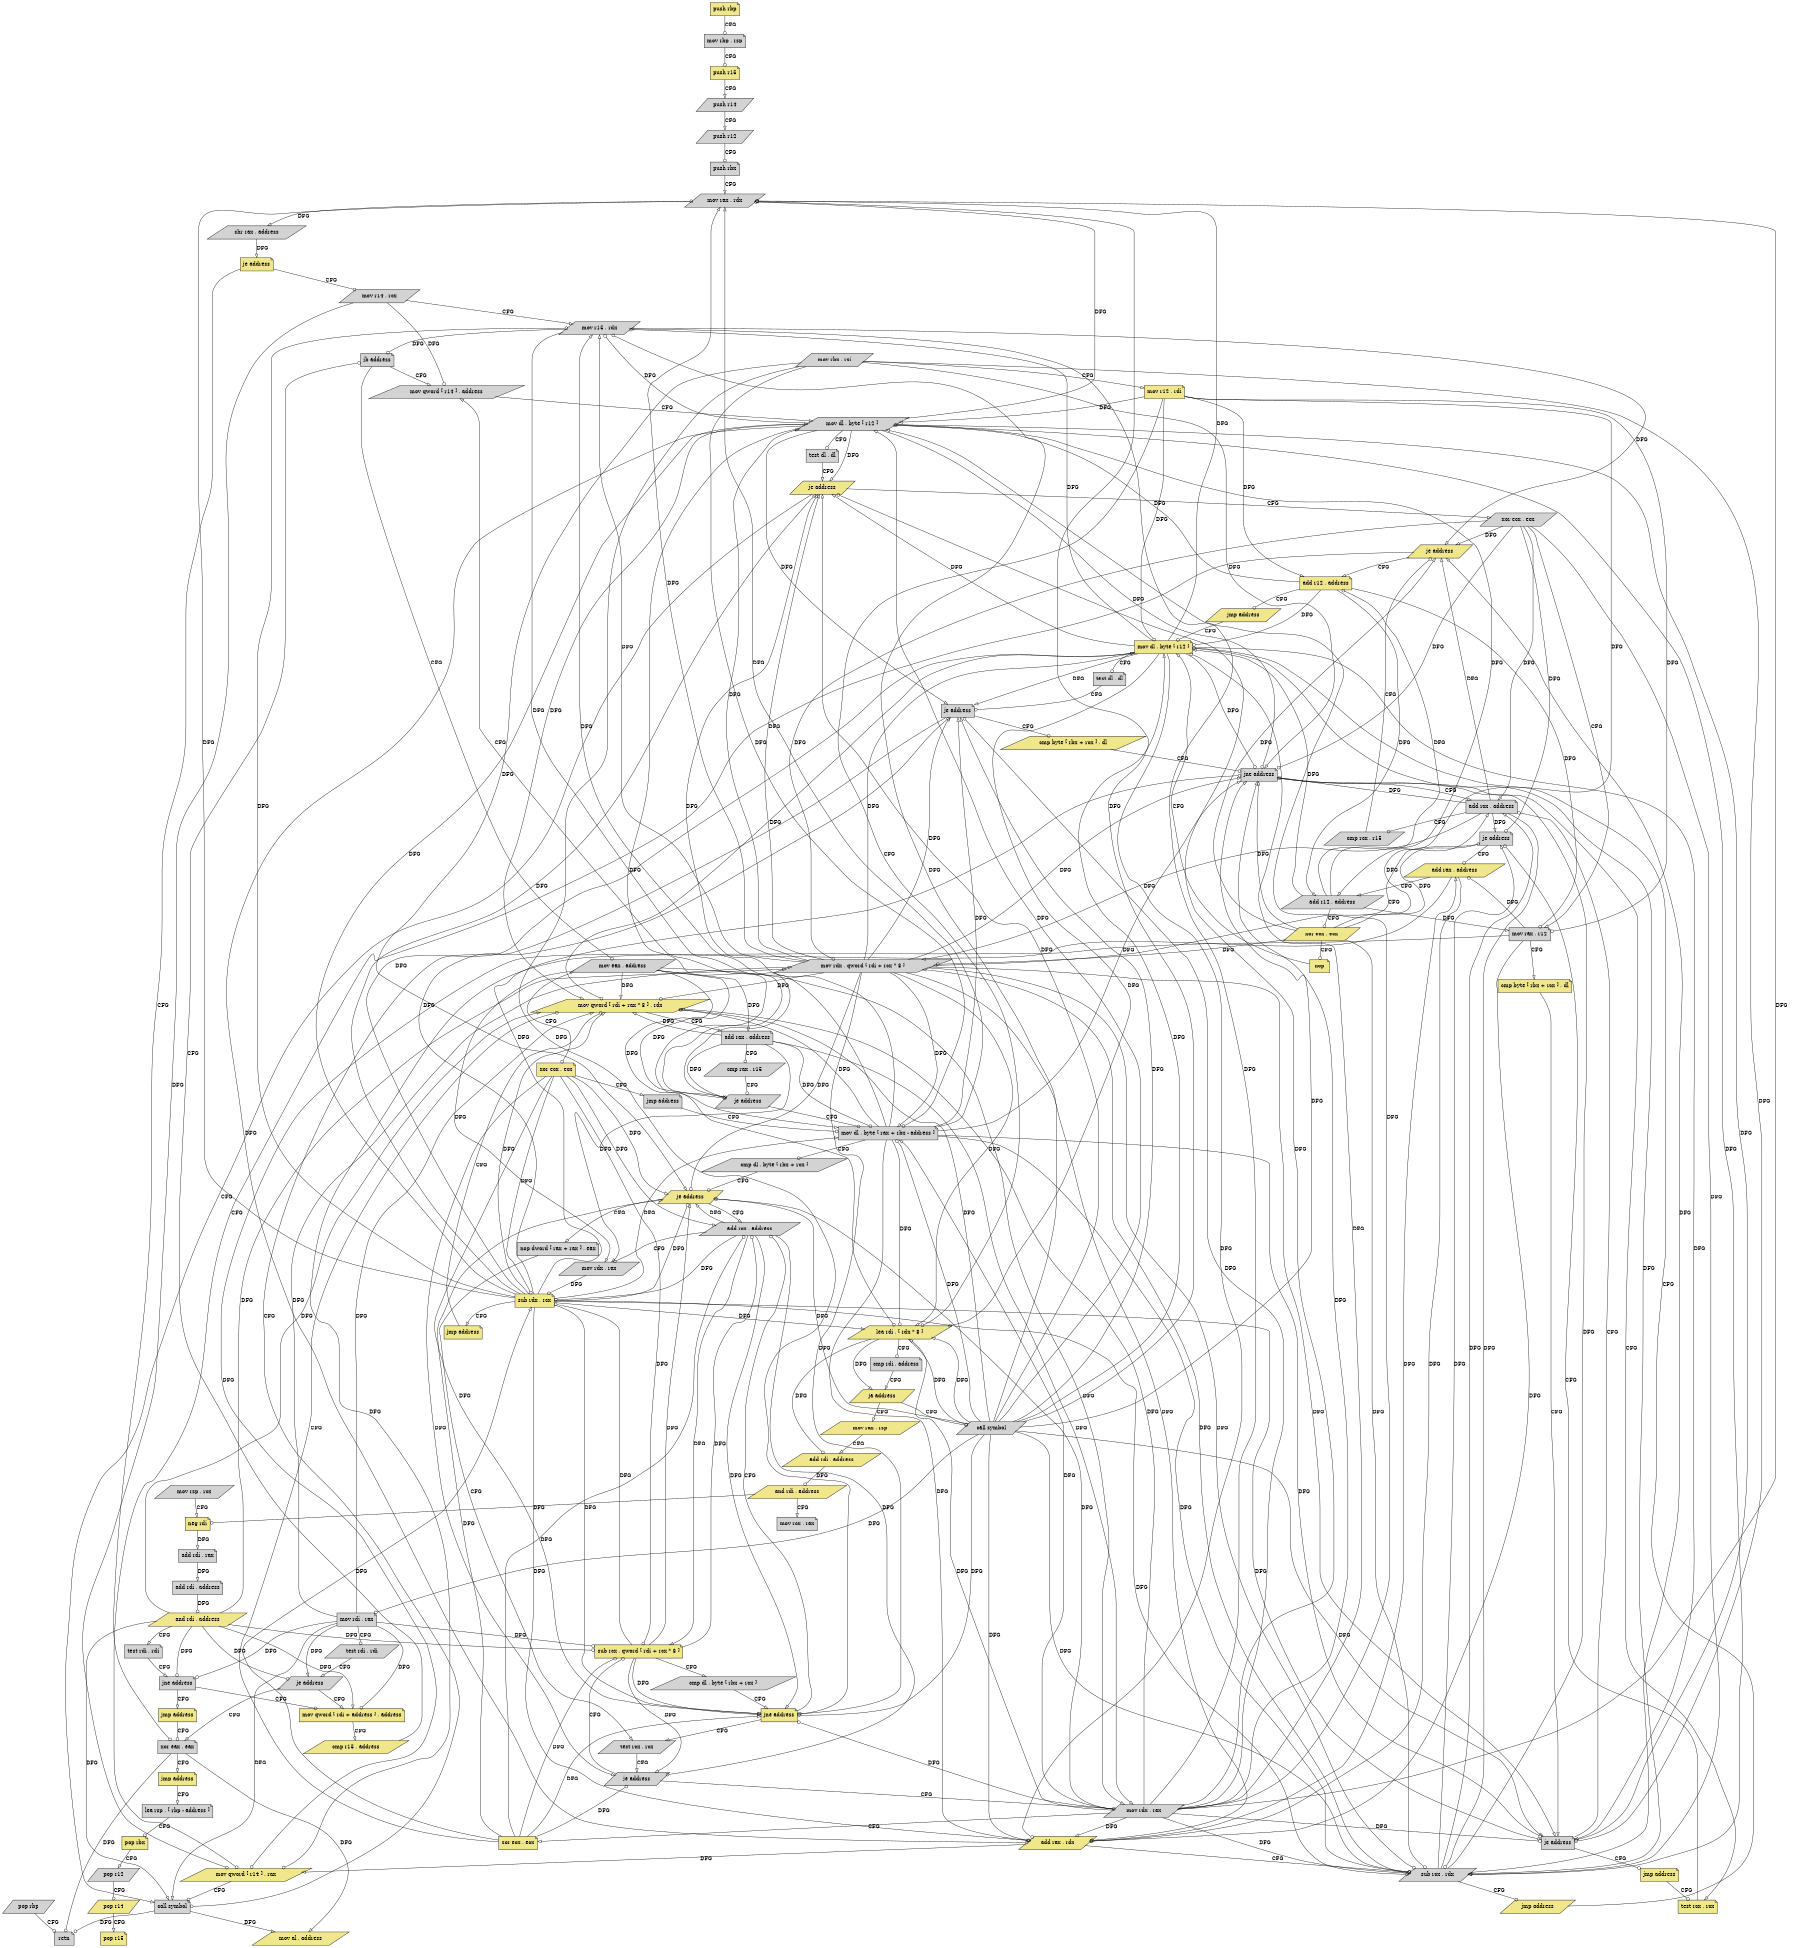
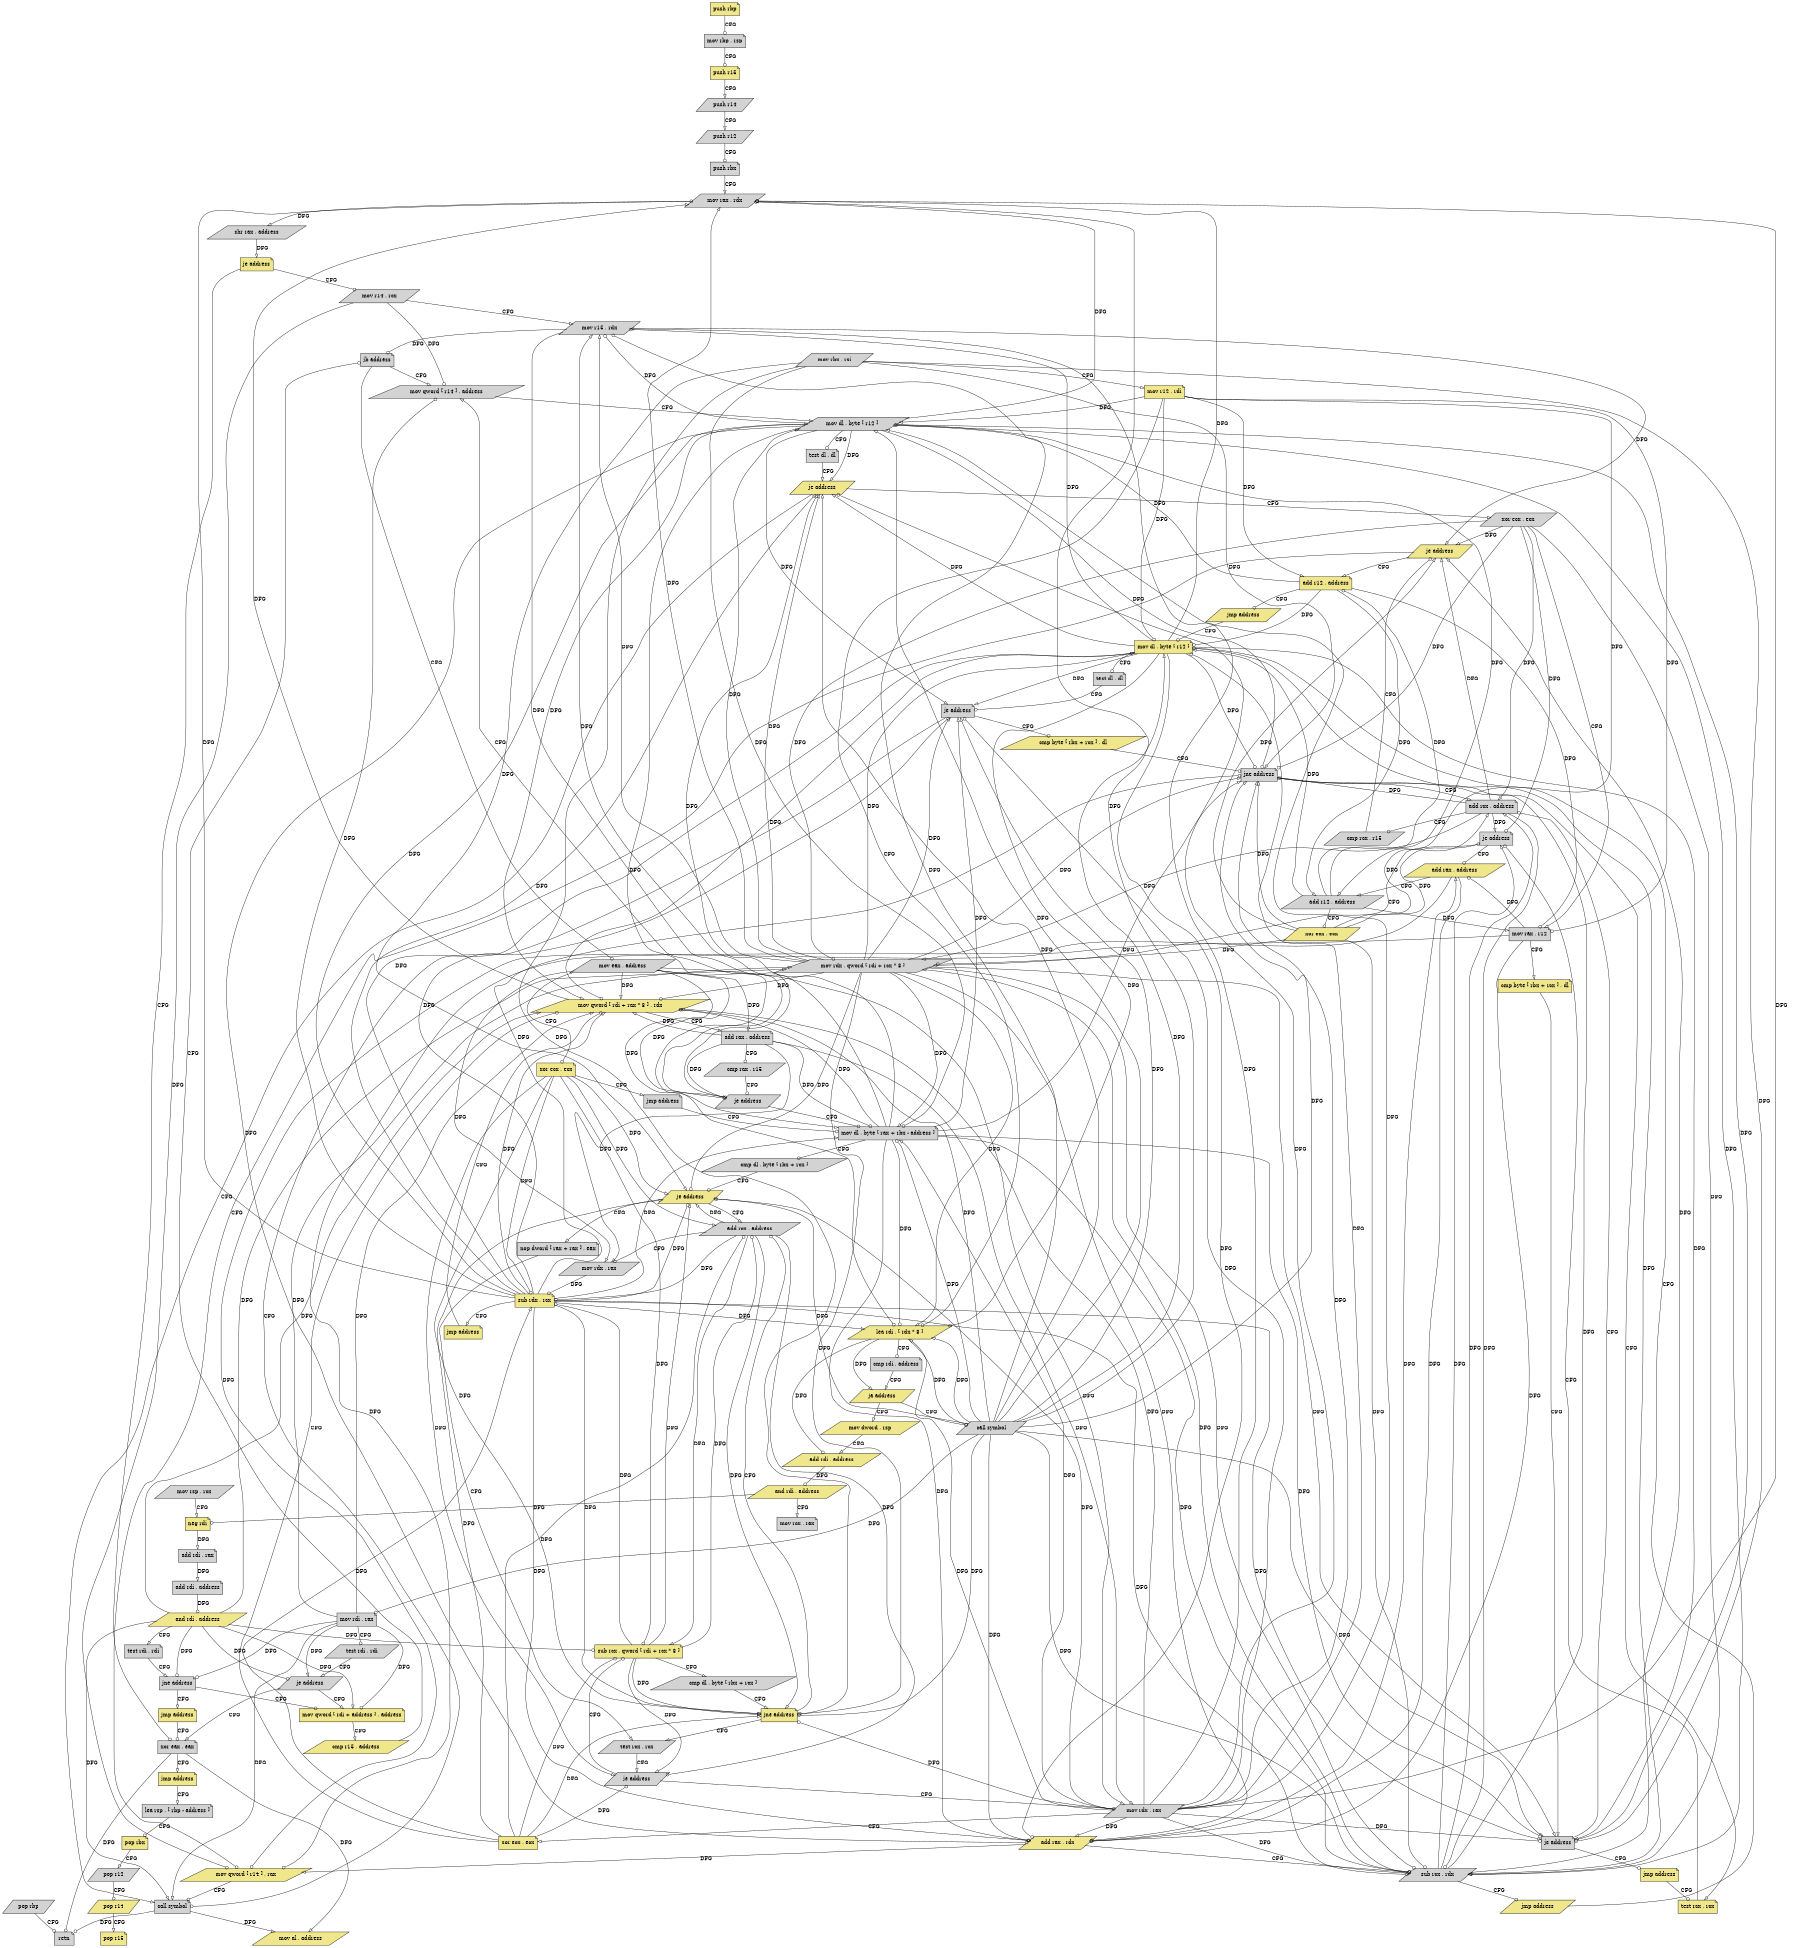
edge "mov dl , byte [ rax + rbx - address ]" -> "mov rax , rdx": now "mov qword [ rdi + rax * 8 ] , rdx" -> "mov rax , rdx"
edge "sub rdx , rcx" -> "mov r15 , rdx": now "sub rdx , rcx" -> "mov qword [ r14 ] , address"
node "nop": removed
node "mov rax , rsp": label "mov rax , rsp" -> "mov dword , rsp"
edge "mov rdi , rax" -> "sub rcx , qword [ rdi + rcx * 8 ]": removed, label "DFG"
